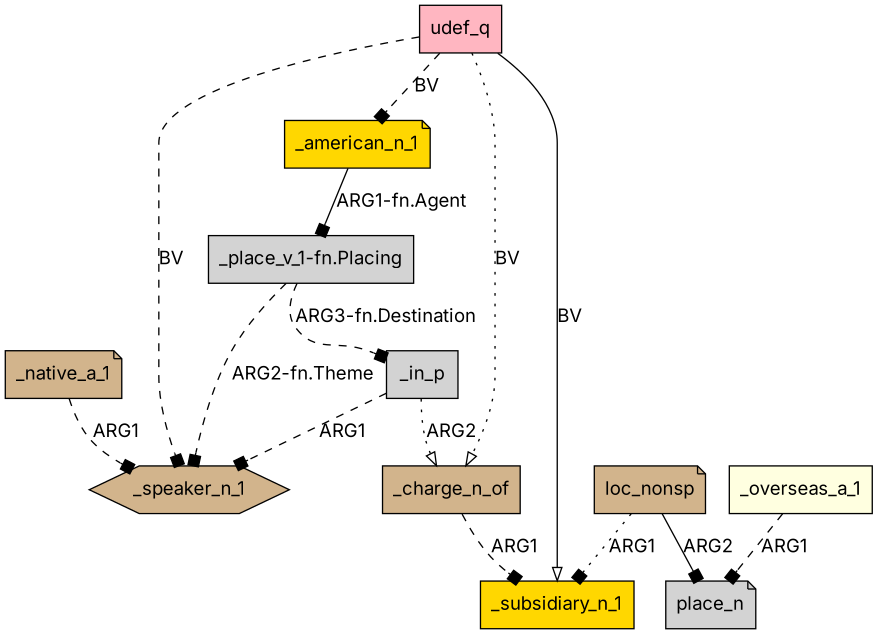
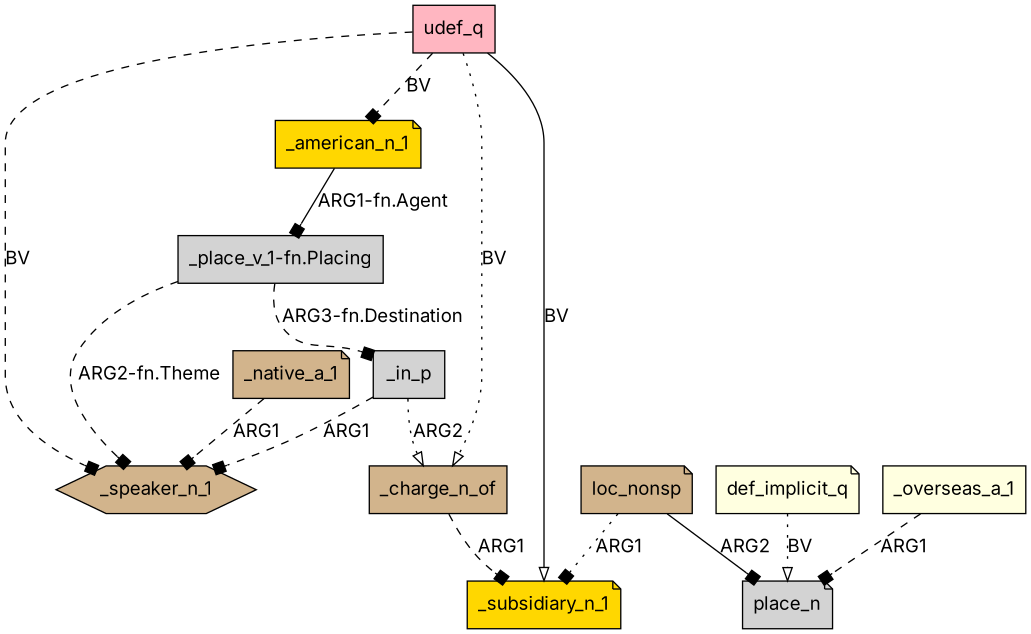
node "def_implicit_q": added
node "_subsidiary_n_1": shape box -> note
